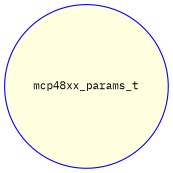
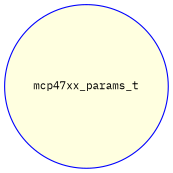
node "mcp48xx_params_t": label "mcp48xx_params_t" -> "mcp47xx_params_t"
